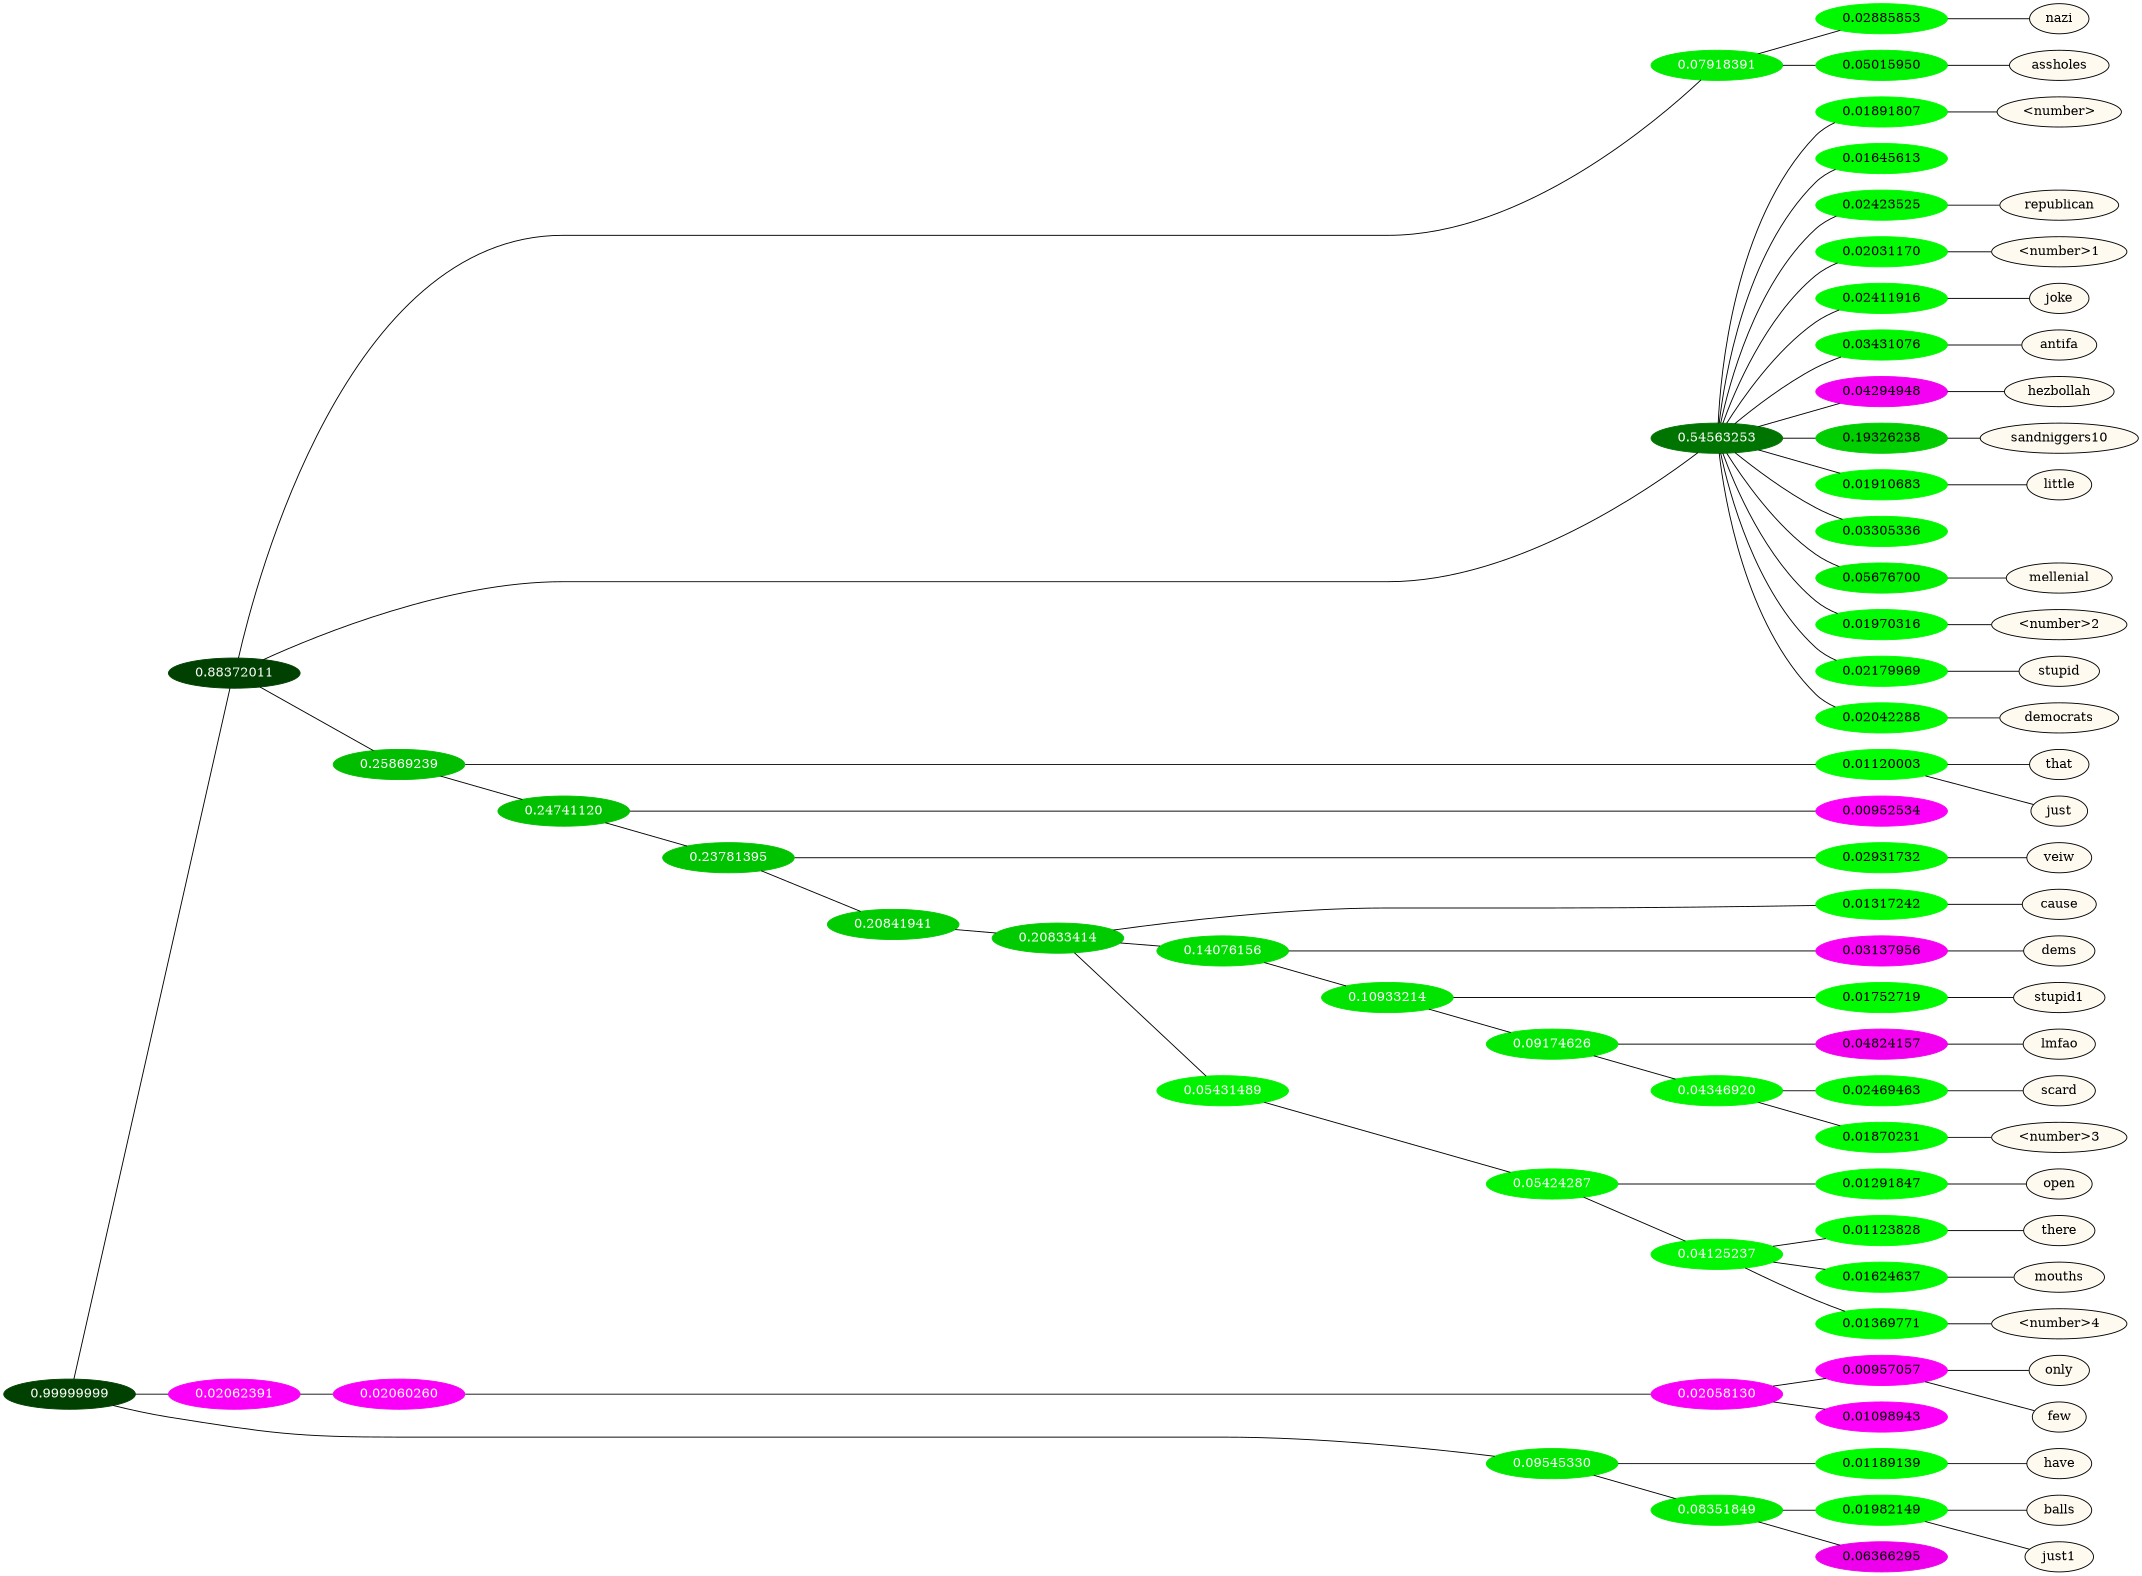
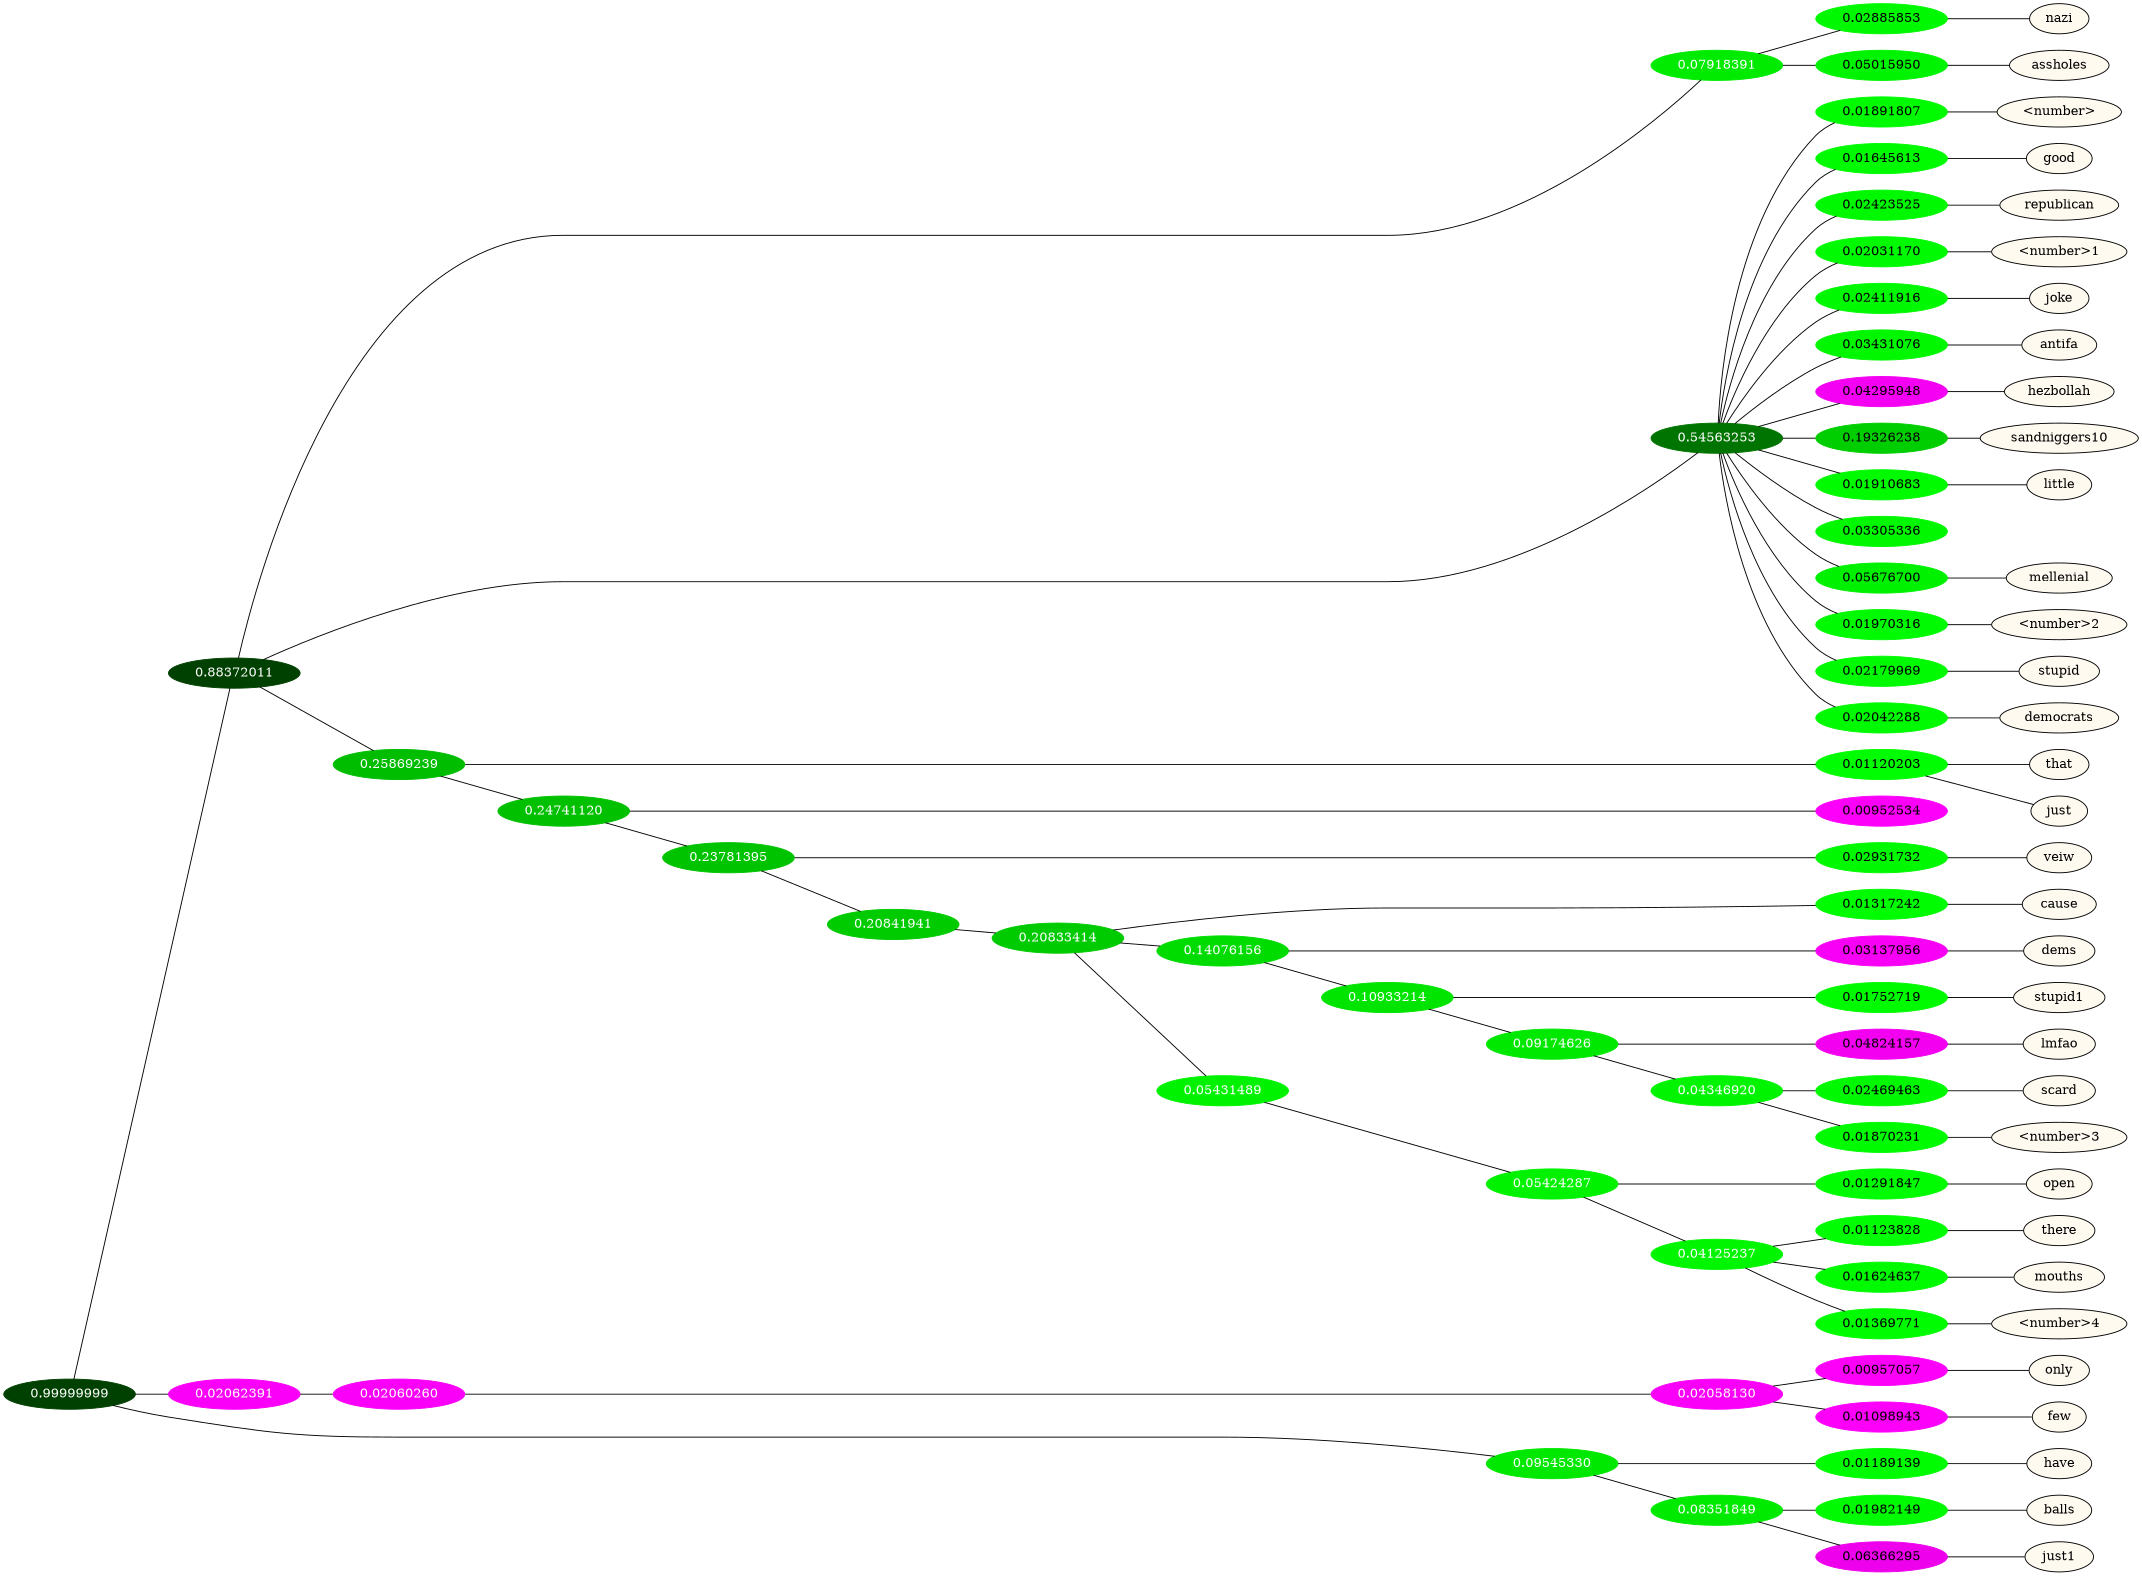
node "good": added
node "0.04294948": label "0.04294948" -> "0.04295948"
node "0.01120003": label "0.01120003" -> "0.01120203"
edge "0.00957057" -- "few": now "0.01098943" -- "few"
edge "0.01982149" -- "just1": now "0.06366295" -- "just1"
